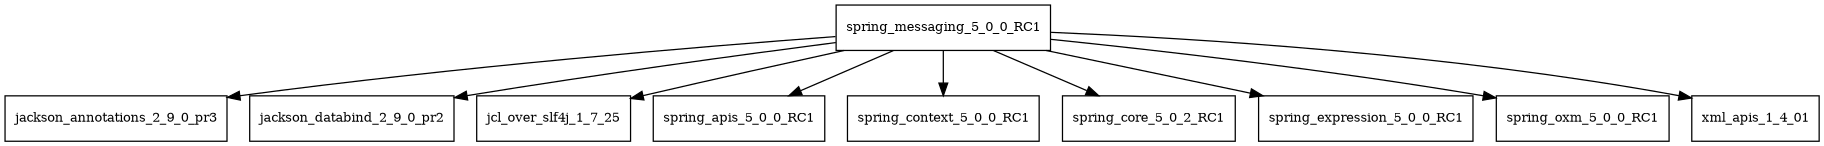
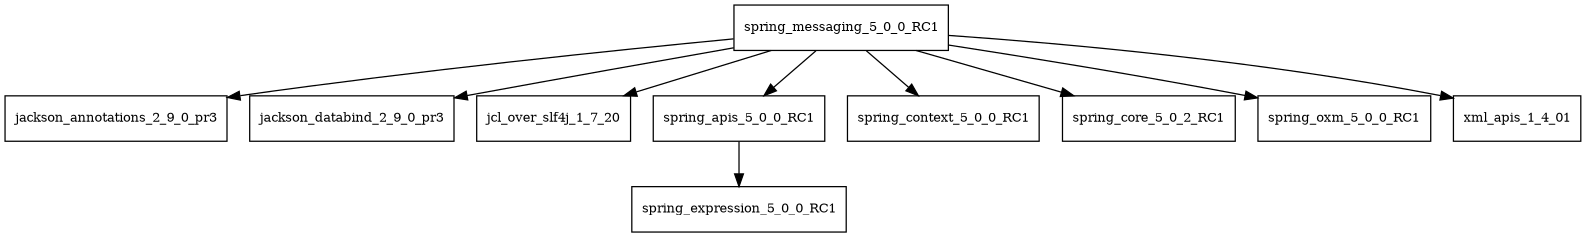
edge "spring_messaging_5_0_0_RC1" -> "spring_expression_5_0_0_RC1": now "spring_apis_5_0_0_RC1" -> "spring_expression_5_0_0_RC1"
node "jackson_databind_2_9_0_pr2": label "jackson_databind_2_9_0_pr2" -> "jackson_databind_2_9_0_pr3"
node "jcl_over_slf4j_1_7_25": label "jcl_over_slf4j_1_7_25" -> "jcl_over_slf4j_1_7_20"
